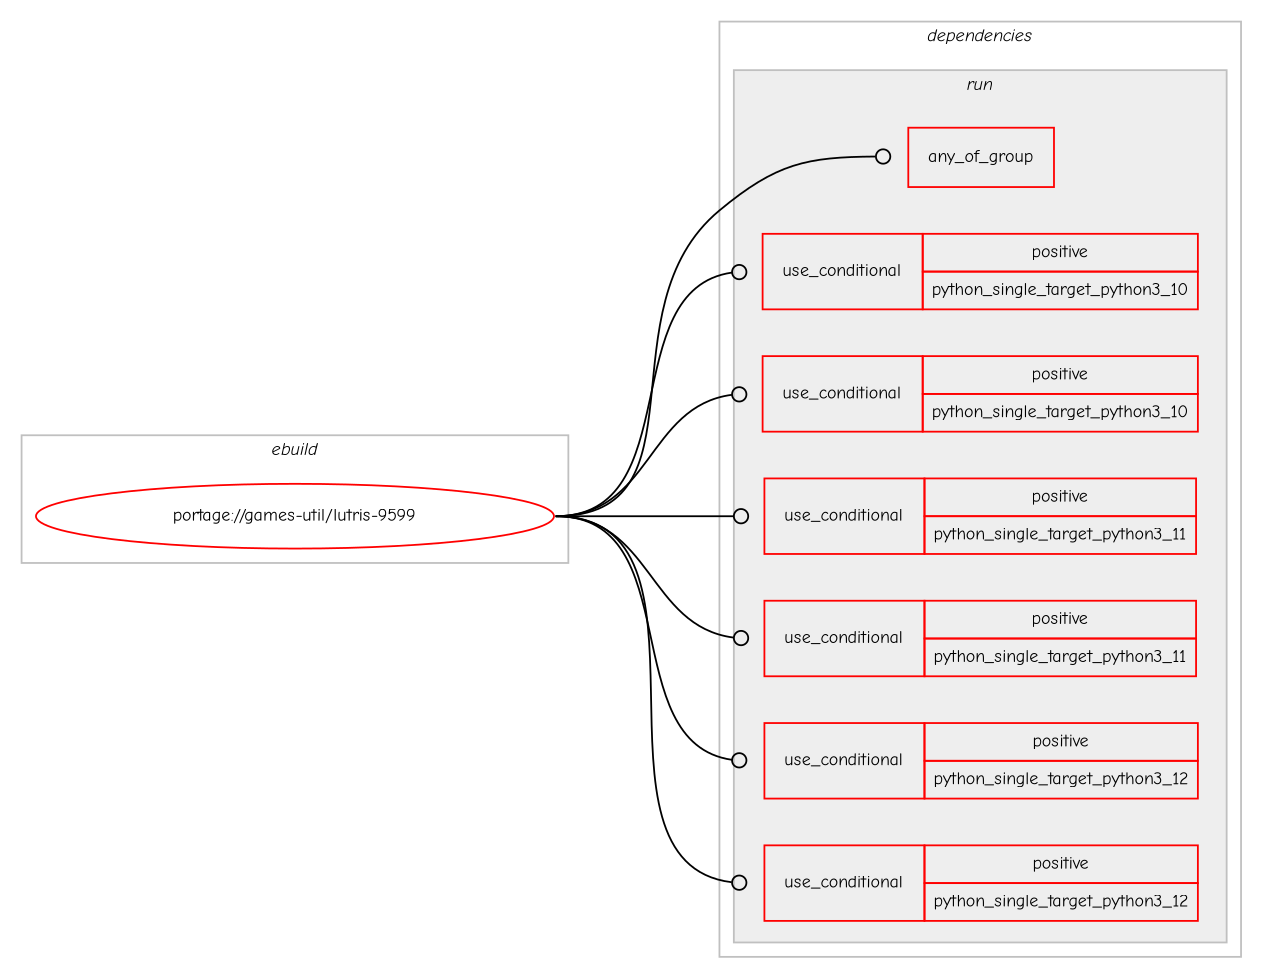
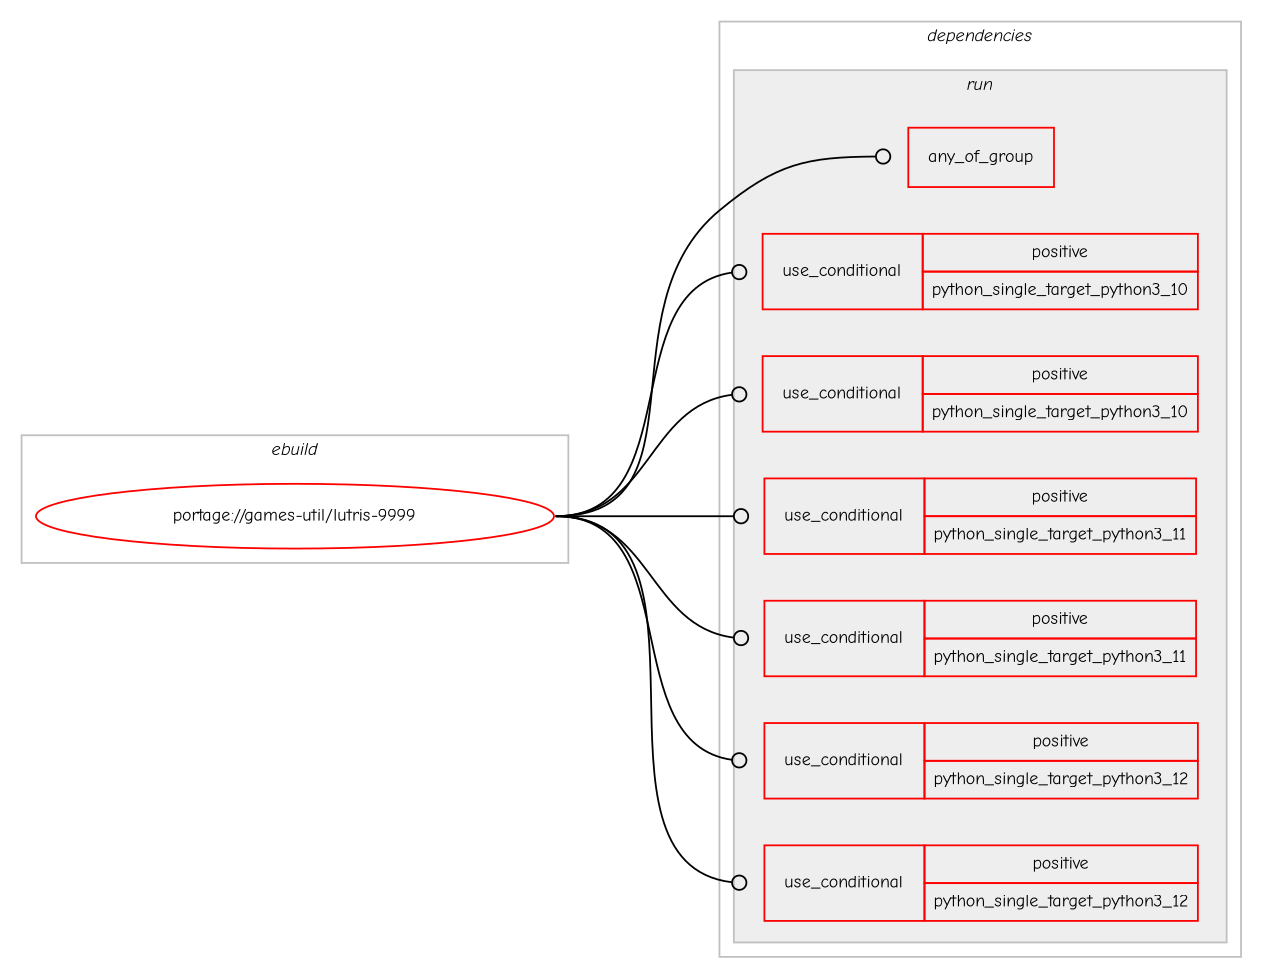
node "portage://games-util/lutris-9599": label "portage://games-util/lutris-9599" -> "portage://games-util/lutris-9999"
